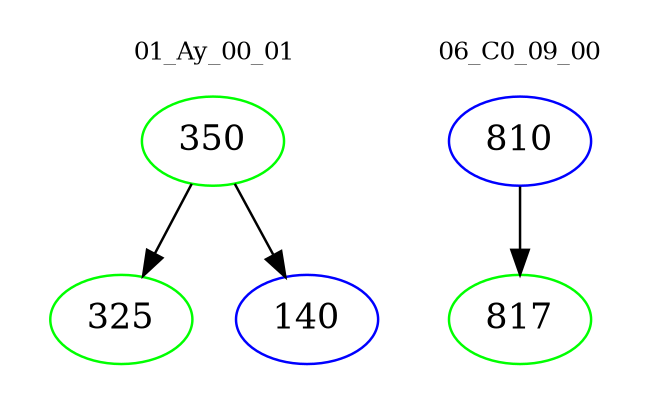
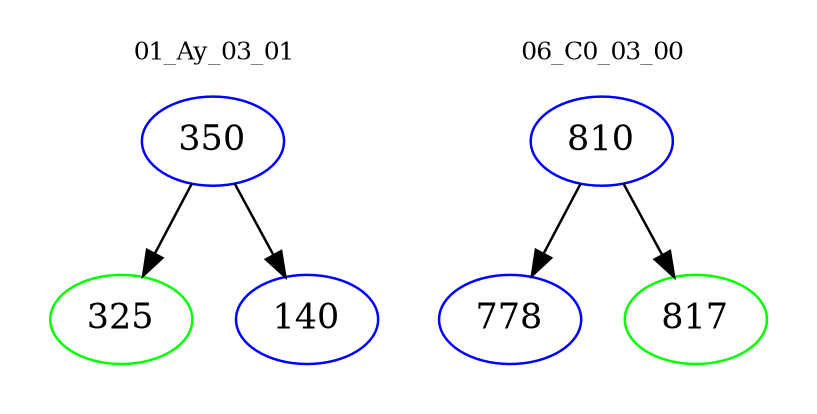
cluster "01_Ay_00_01": label "01_Ay_00_01" -> "01_Ay_03_01"
cluster "06_C0_09_00": label "06_C0_09_00" -> "06_C0_03_00"
node "350": color green -> blue
node "778": added
